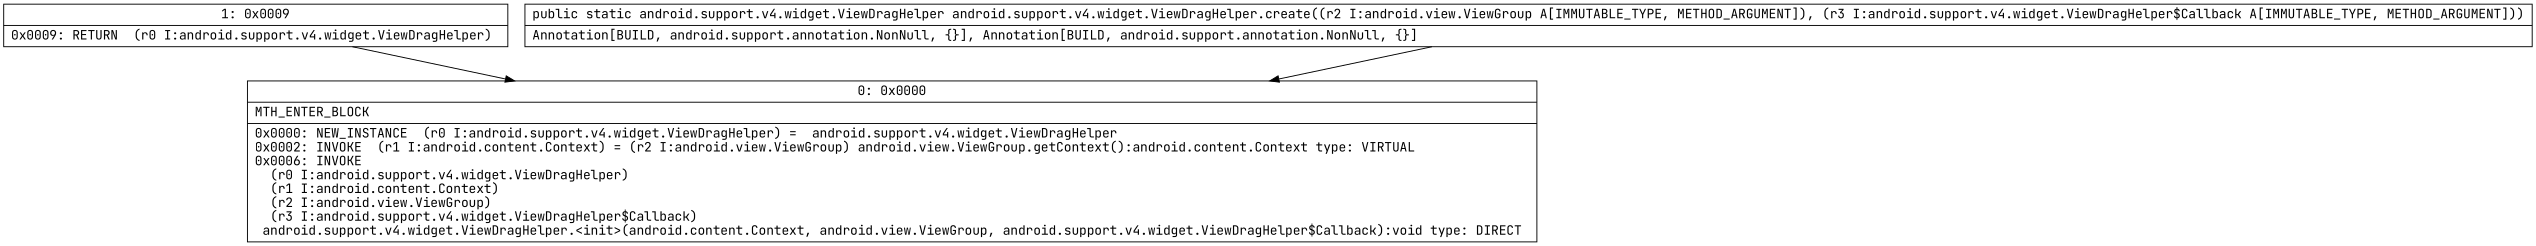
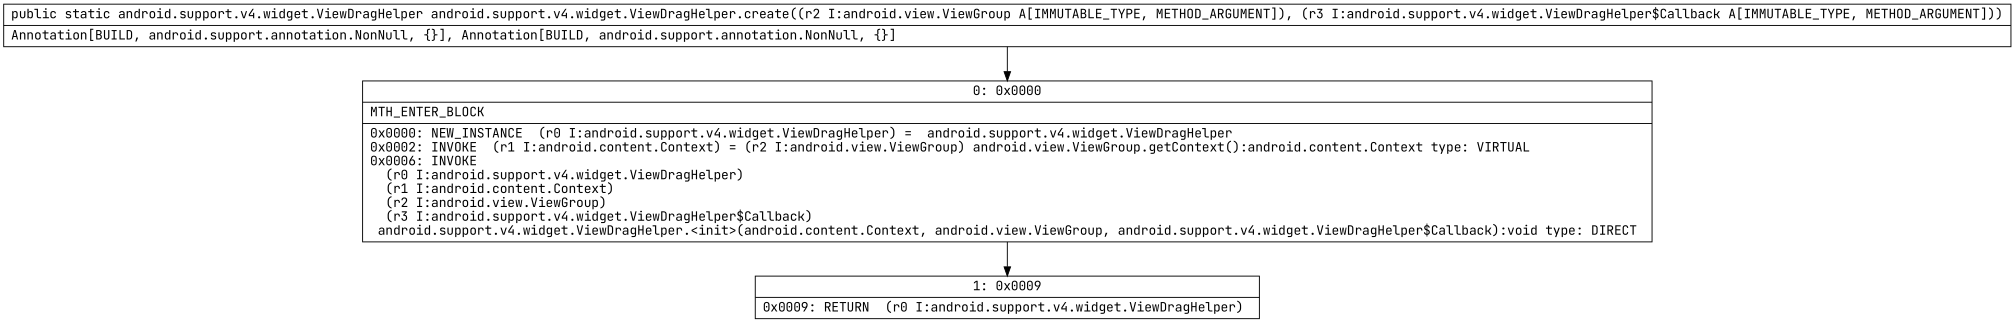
edge "1: 0x0009" -> "0: 0x0000": reversed
